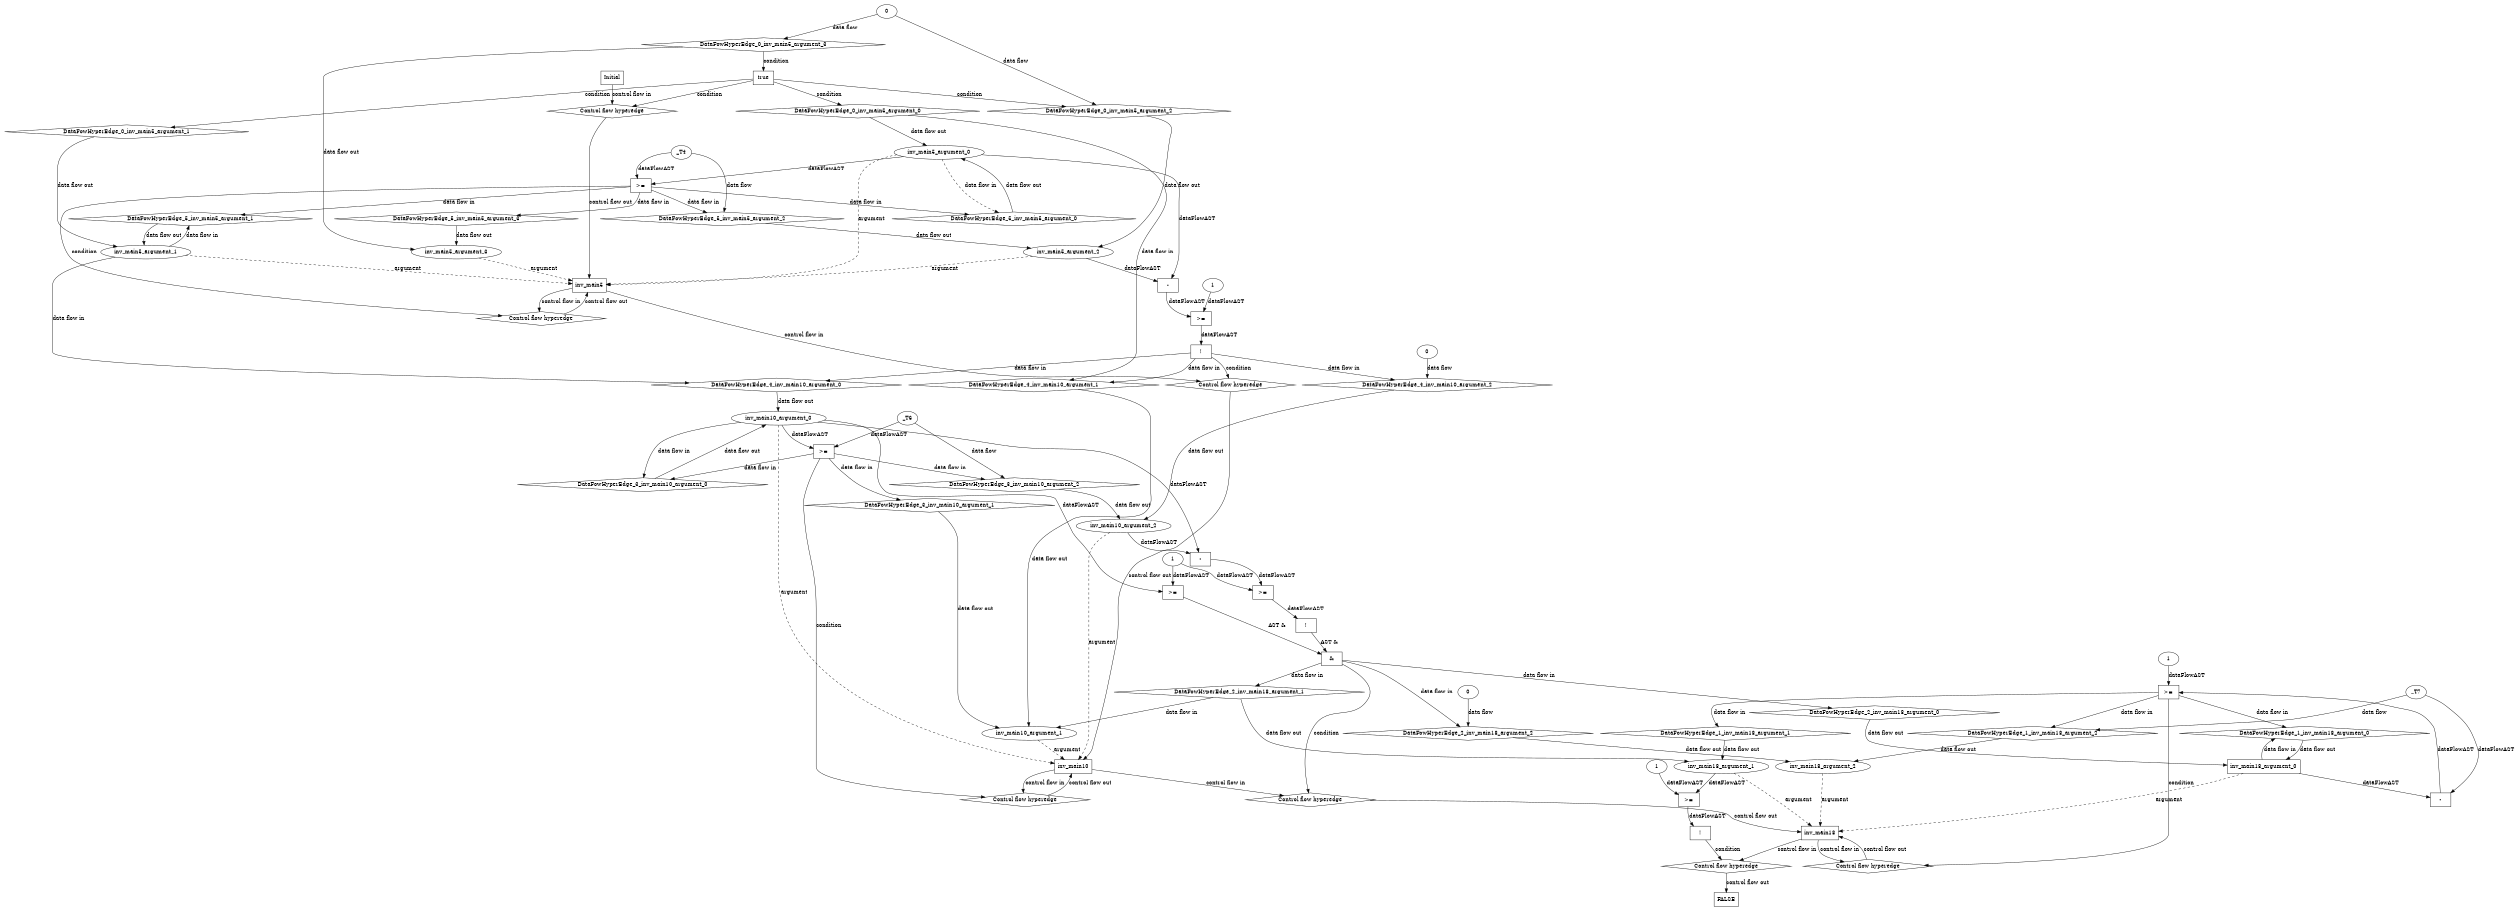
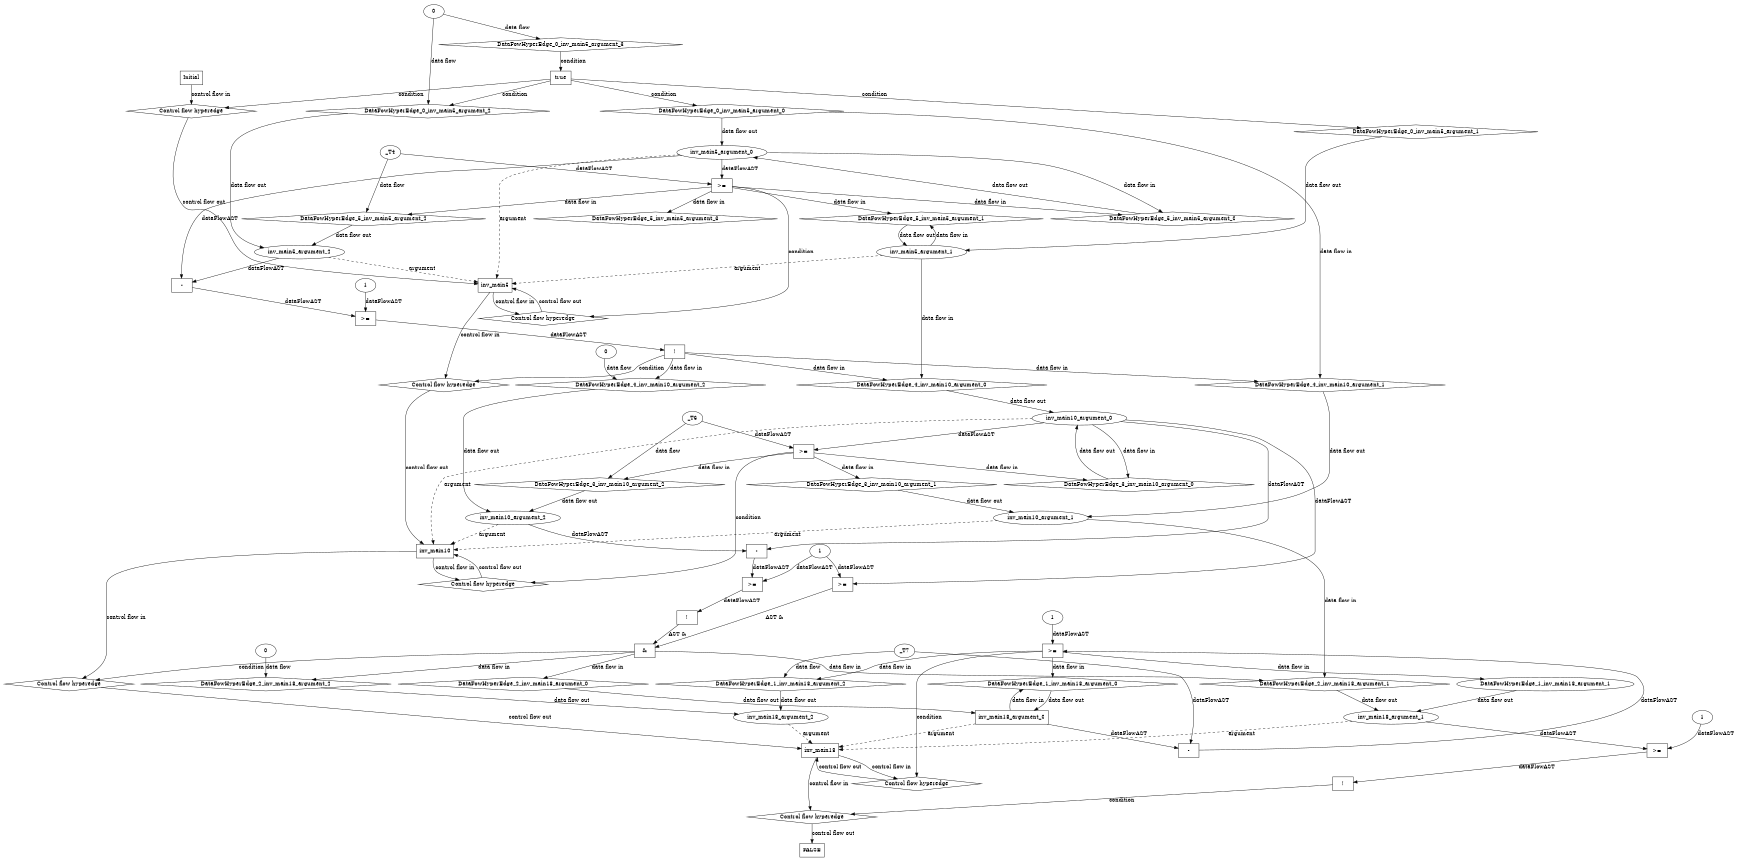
edge "inv_main5_argument_0" -> "DataFowHyperEdge_5_inv_main5_argument_0": style dashed -> solid
node "inv_main5_argument_3": removed
edge "DataFowHyperEdge_2_inv_main18_argument_1" -> "inv_main10_argument_1": reversed
node "DataFowHyperEdge_1_inv_main18_argument_1": shape diamond -> ellipse
